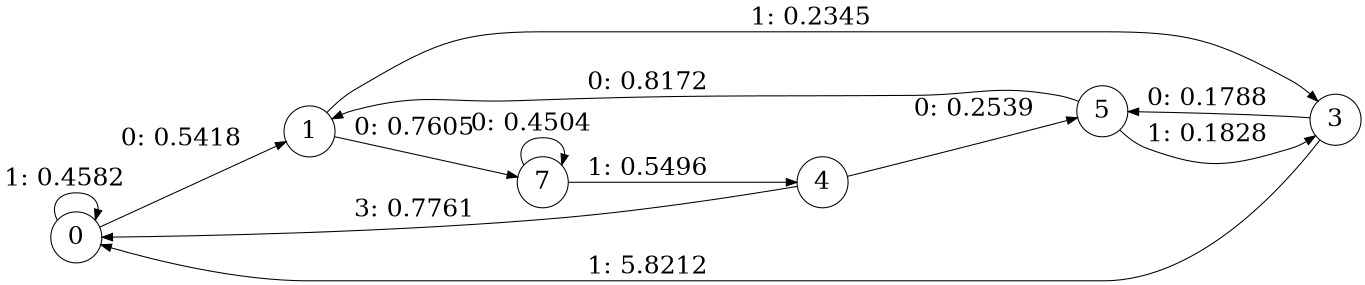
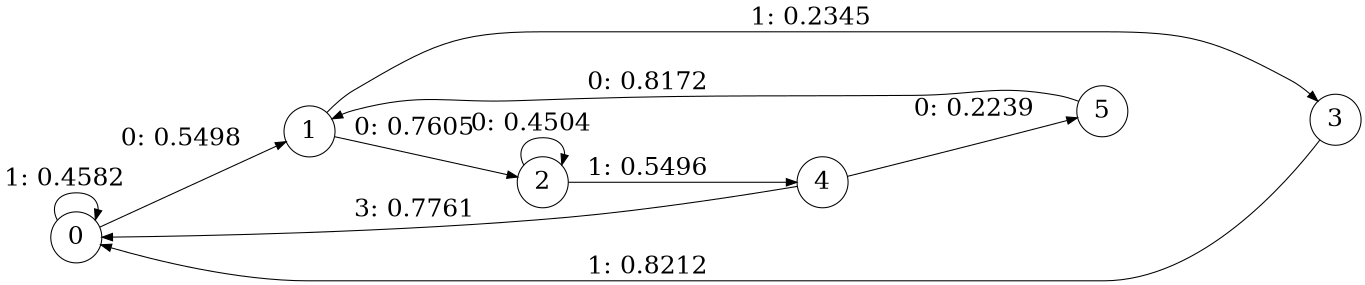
edge "4" -> "5": label "0: 0.2539   " -> "0: 0.2239   "
edge "3" -> "5": removed, label "0: 0.1788"
edge "0" -> "1": label "0: 0.5418   " -> "0: 0.5498   "
edge "5" -> "3": removed, label "1: 0.1828"
node "7": label "7" -> "2"
edge "3" -> "0": label "1: 5.8212   " -> "1: 0.8212   "
